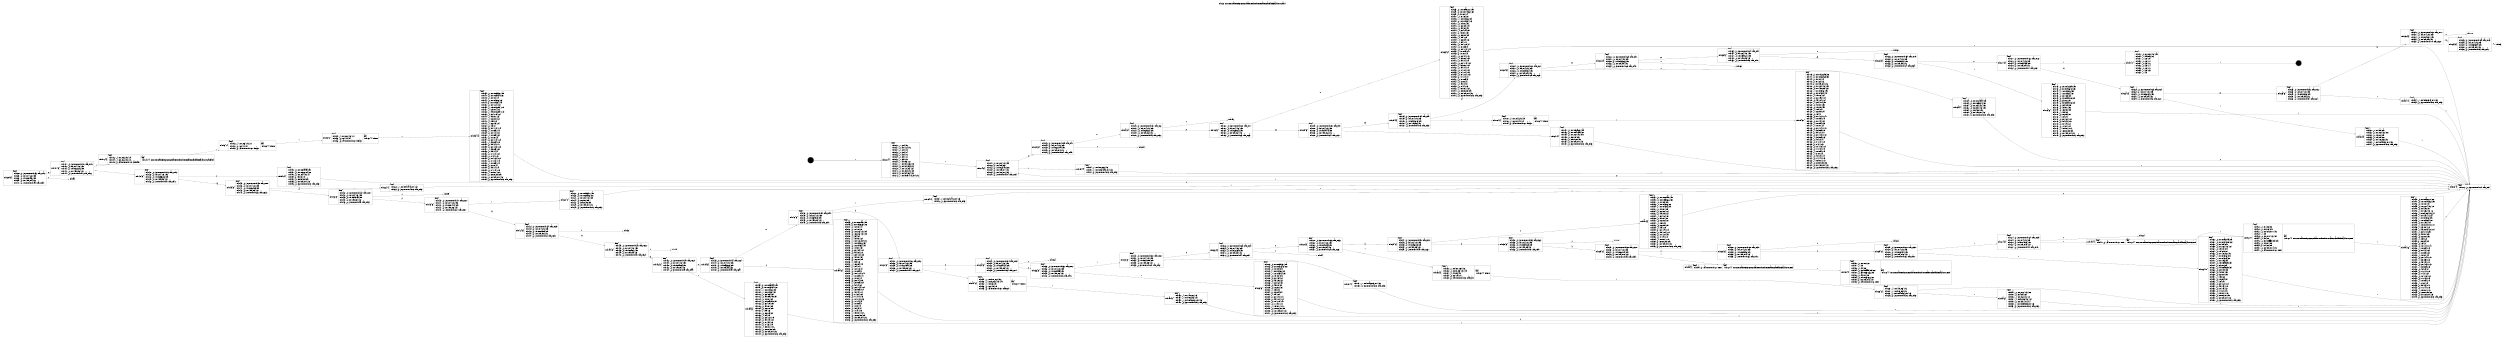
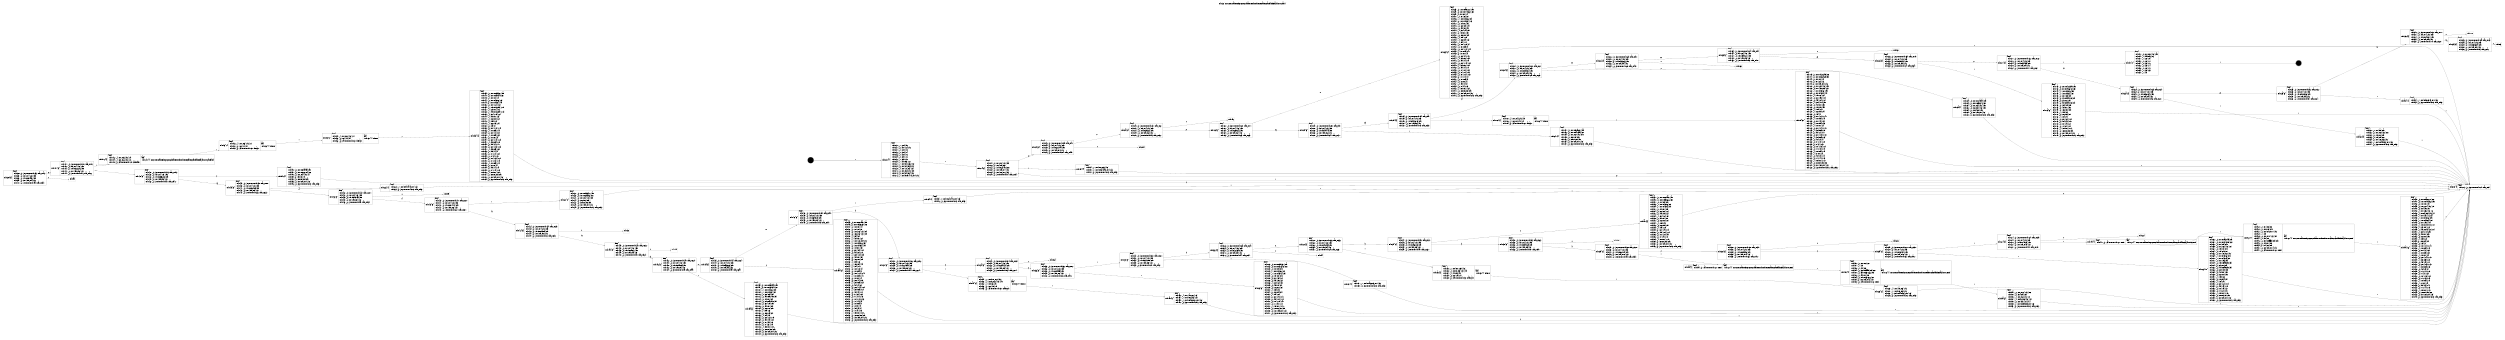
edge "0x4018c3 [23]" -> "0x401bda [32]": now "0x401bb2 [40]" -> "0x401bda [32]"
